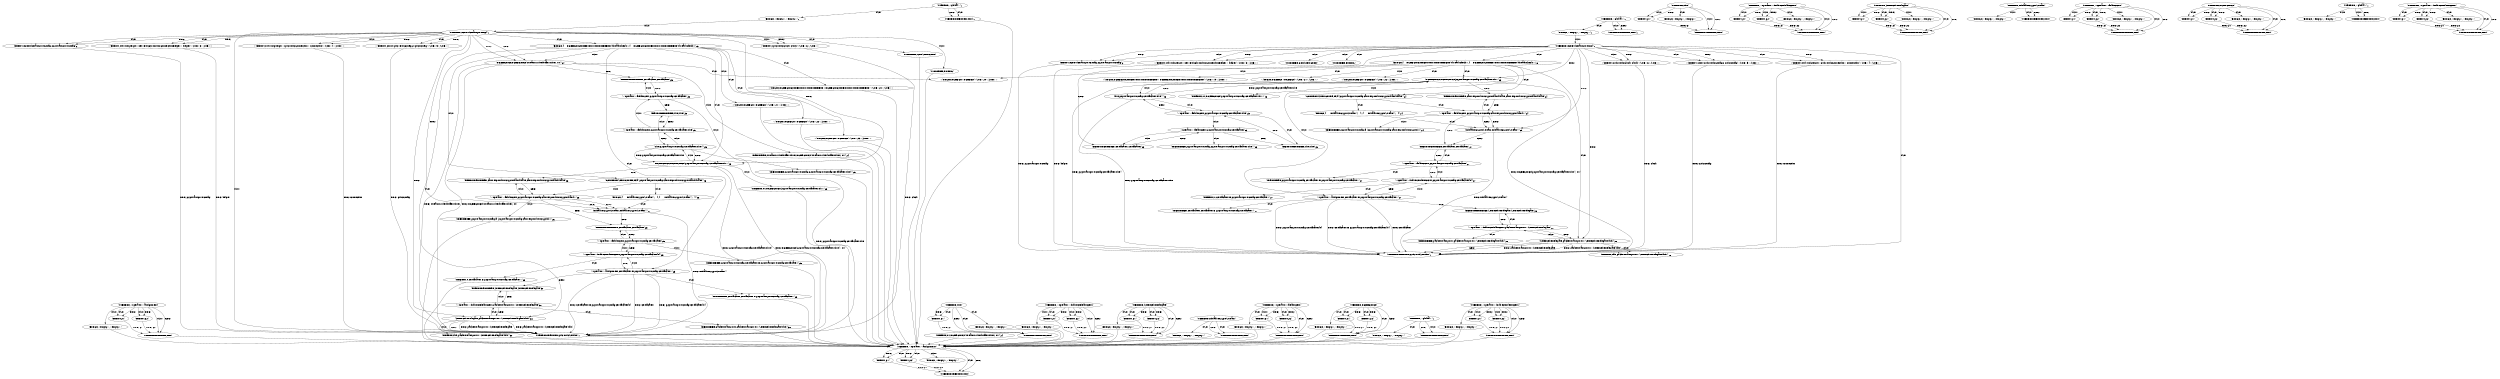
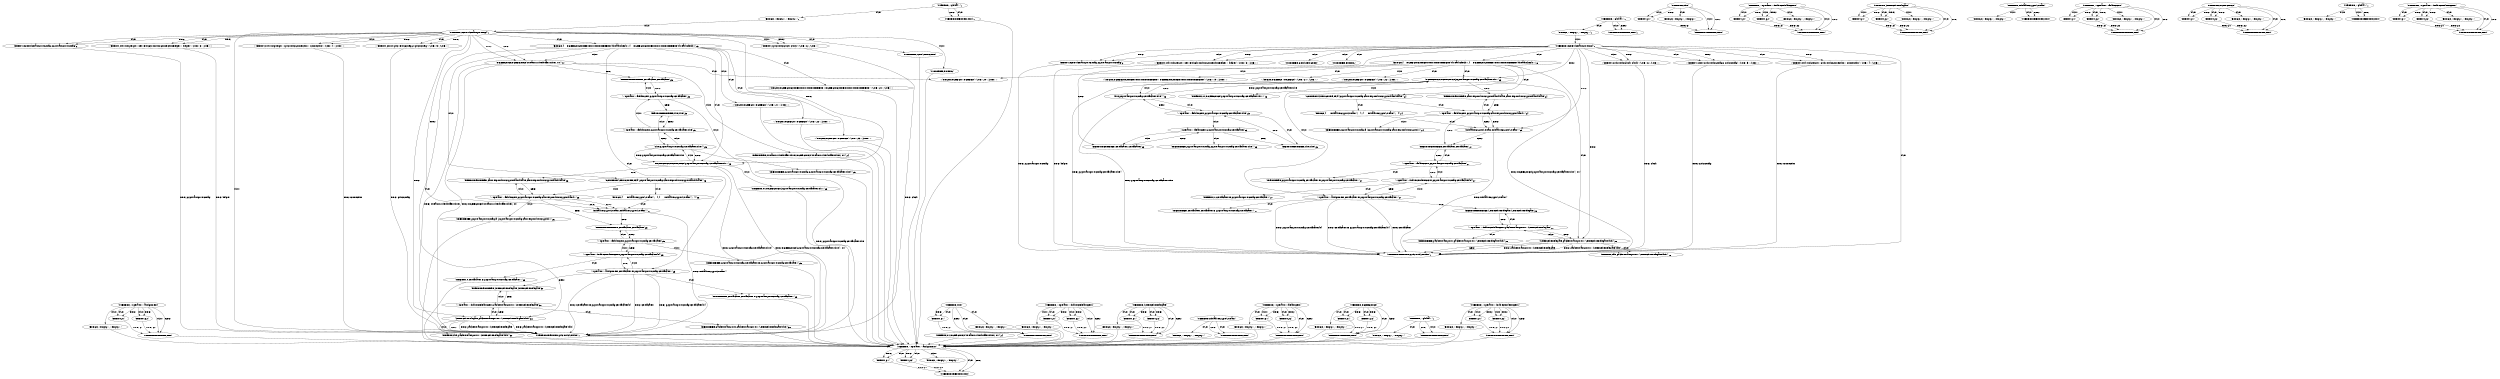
node "(DCHECK_GT,DCHECK_GT(stream_write_buffer_size_, 0u))": text "24" -> "44"
